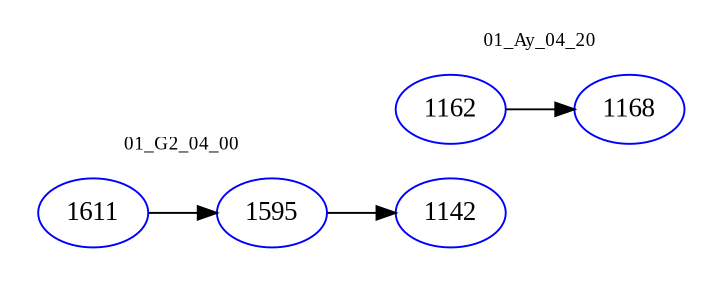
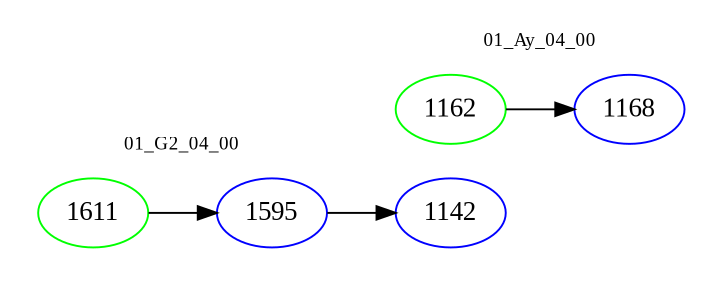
cluster "01_Ay_04_20": label "01_Ay_04_20" -> "01_Ay_04_00"
node "1162": color blue -> green
node "1611": color blue -> green
